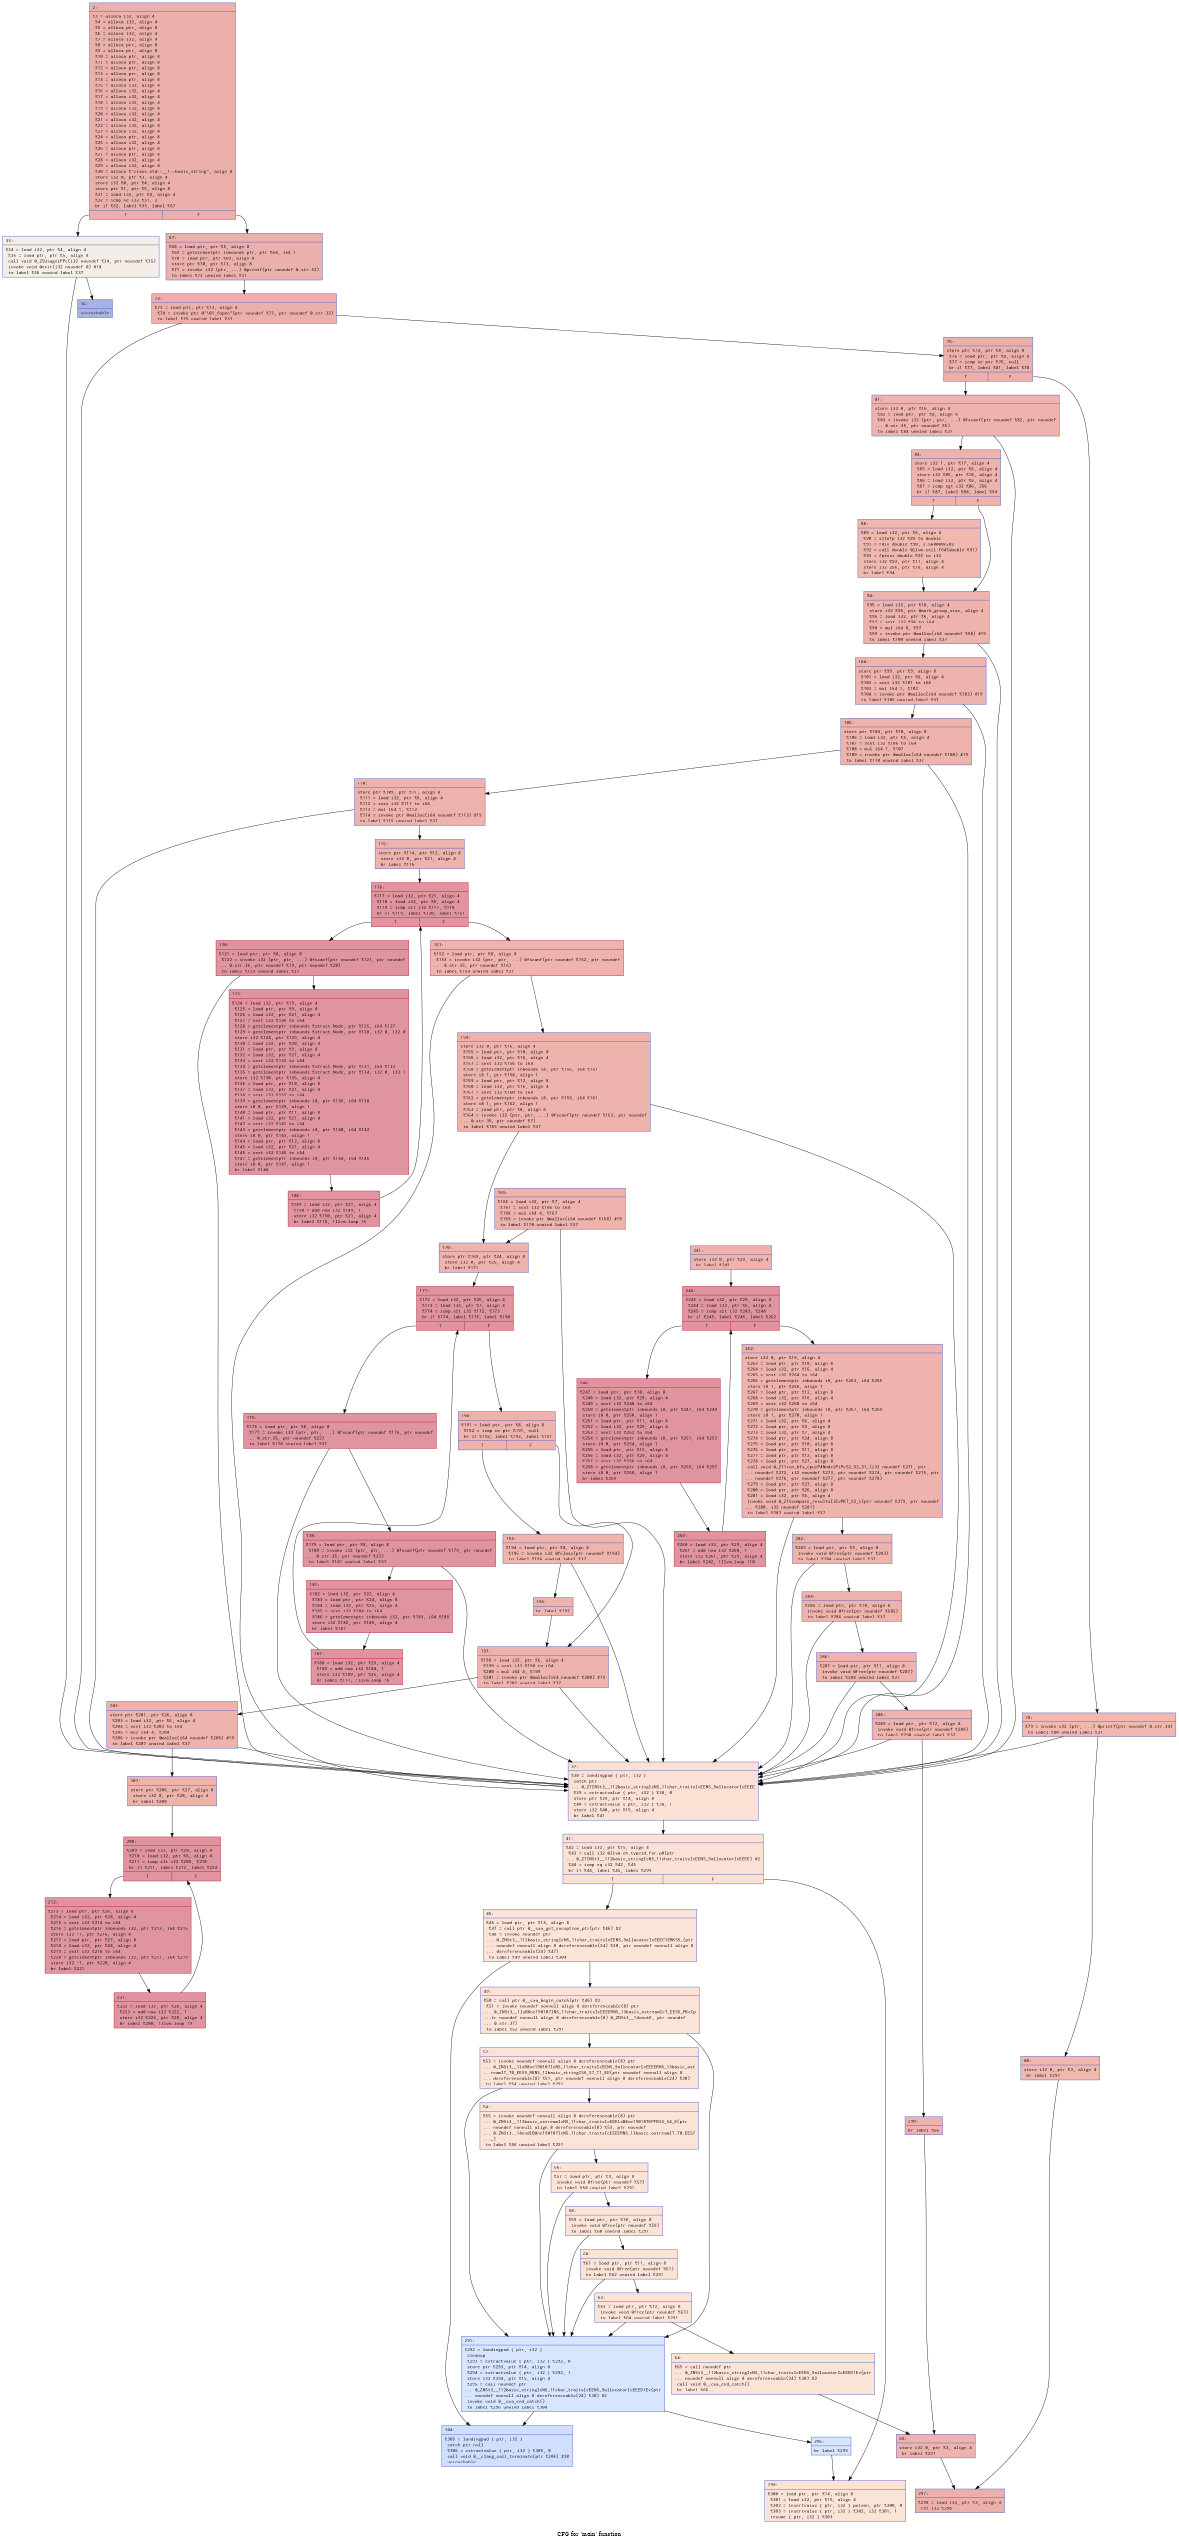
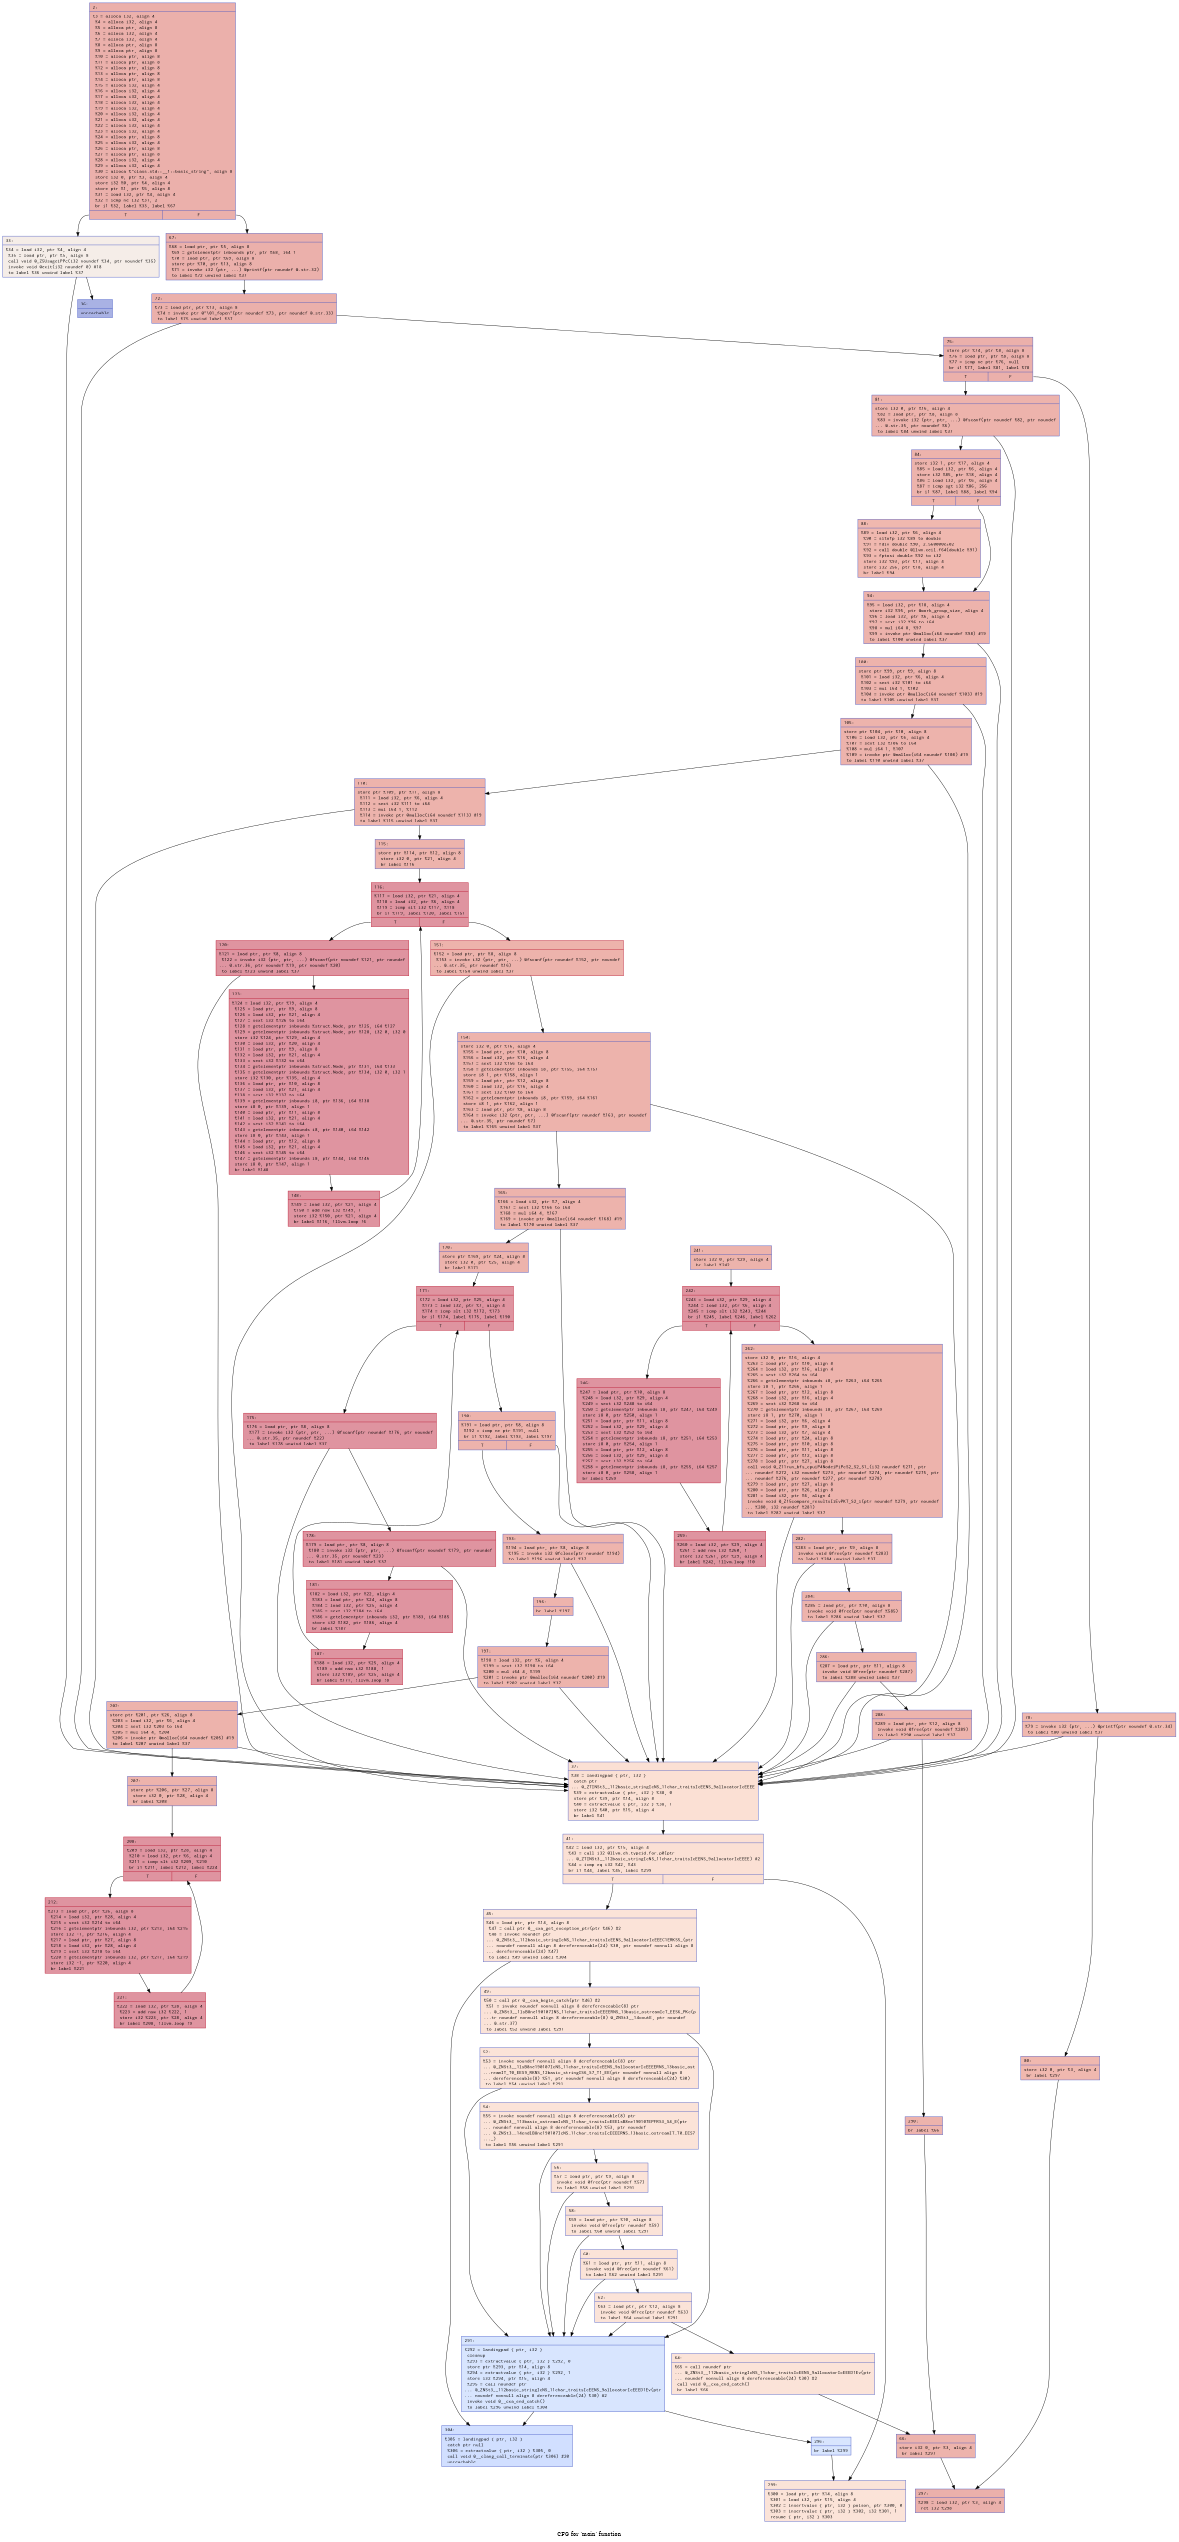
edge "154:" -> "170:": now "154:" -> "165:"
edge "190:" -> "197:": now "190:" -> "37:"
